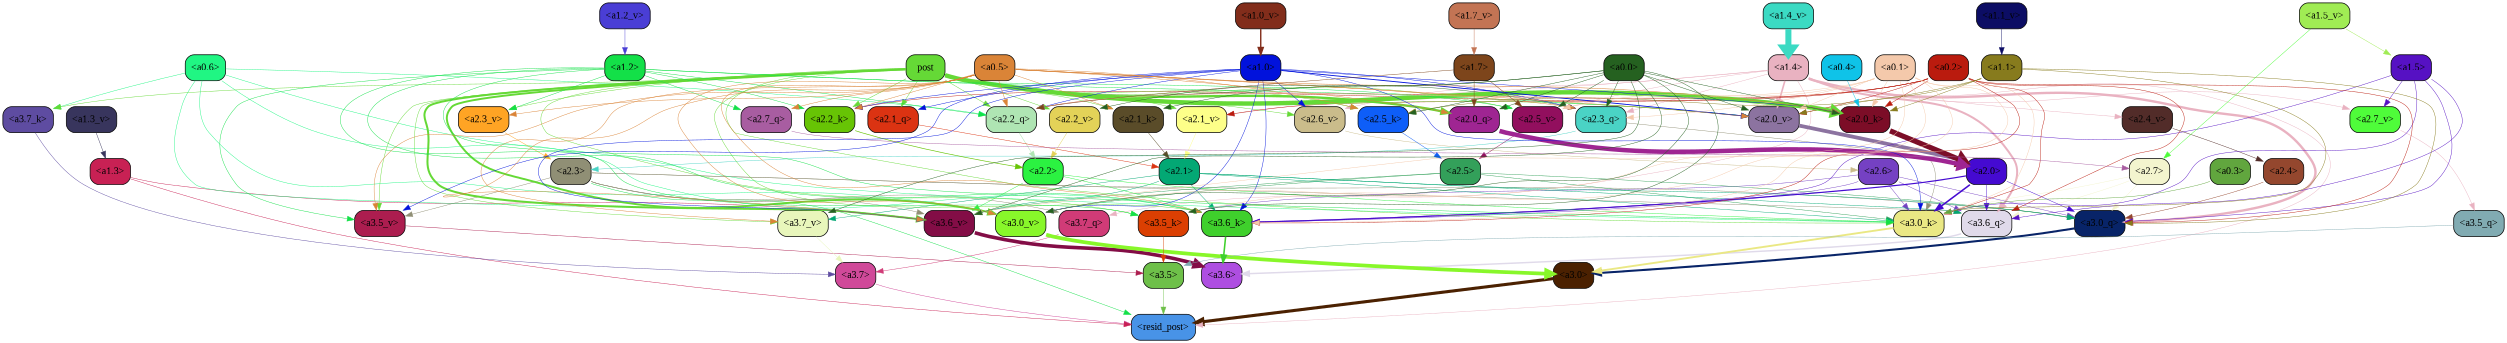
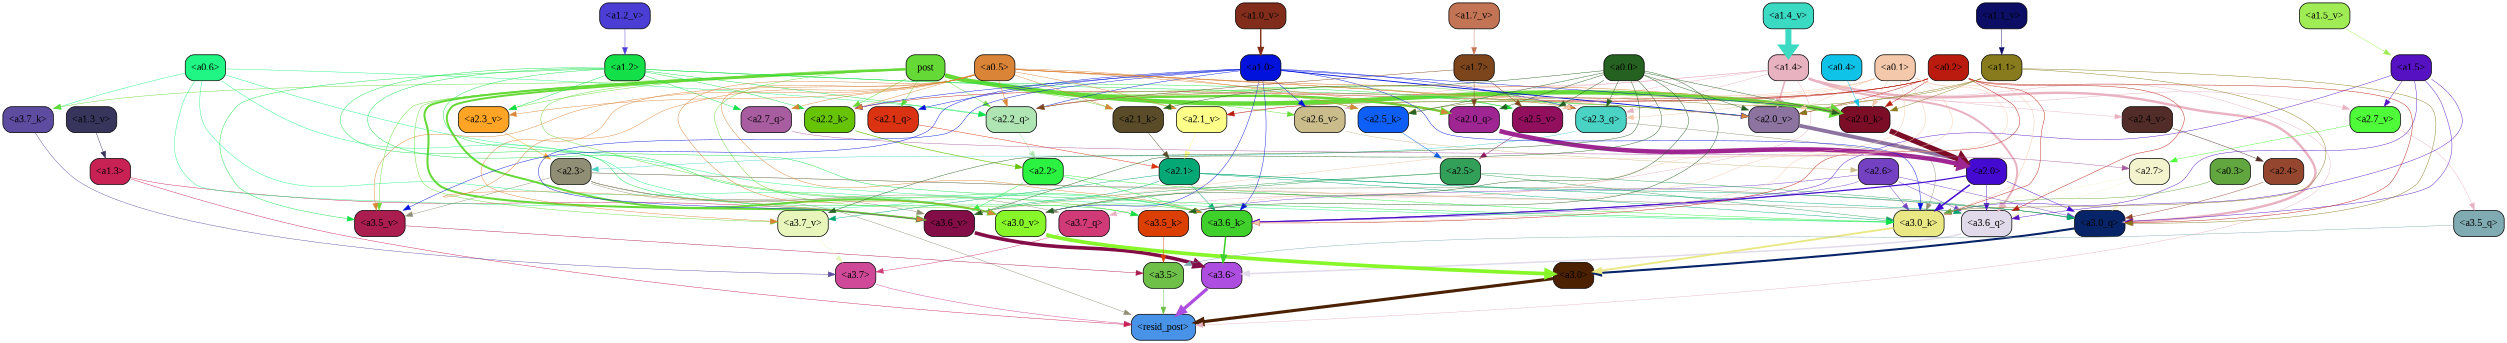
edge "<a0.5>" -> "<a2.1_v>": added
edge "post" -> "<a2.3_q>": color #256120 -> #65d936
edge "<a1.5_v>" -> "<a2.7>": now "<a2.7_v>" -> "<a2.7>"
node "<a2.2_v>": removed
edge "post" -> "<a3.0_k>": removed
edge "<a2.3>" -> "<resid_post>": color #13e048 -> #908f75
edge "<a3.6>" -> "<resid_post>": added
